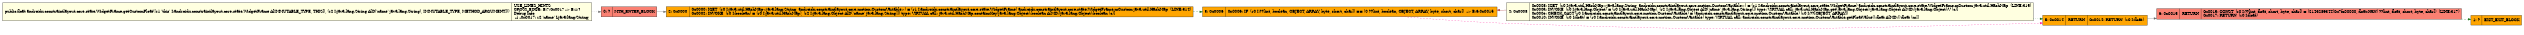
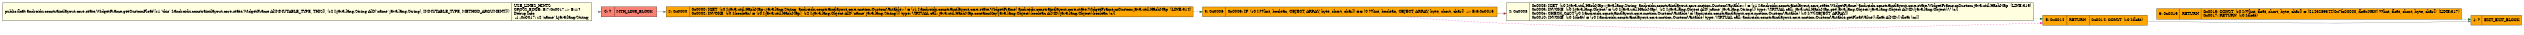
edge "4: 0x0008" -> "3: 0x0006": reversed
node "0: ?": text "MTH_ENTER_BLOCK" -> "MTH_LINE_BLOCK"
node "6: 0x0015": fillcolor salmon -> orange
edge "5: 0x0014" -> "6: 0x0015": now "5: 0x0014" -> "1: ?"
node "5: 0x0014": text "0x0014: RETURN  (r0 I:float)" -> "0x0014: CONST  (r0 I:float)"
